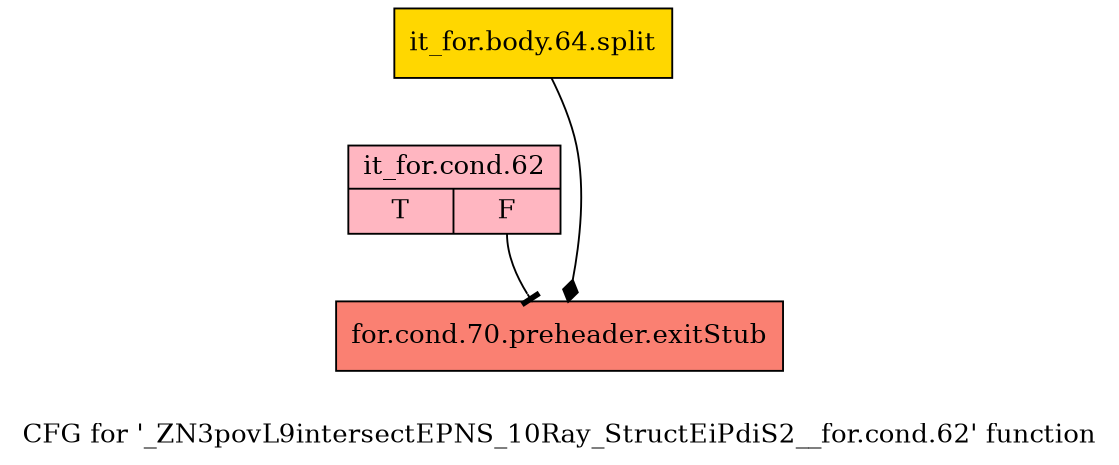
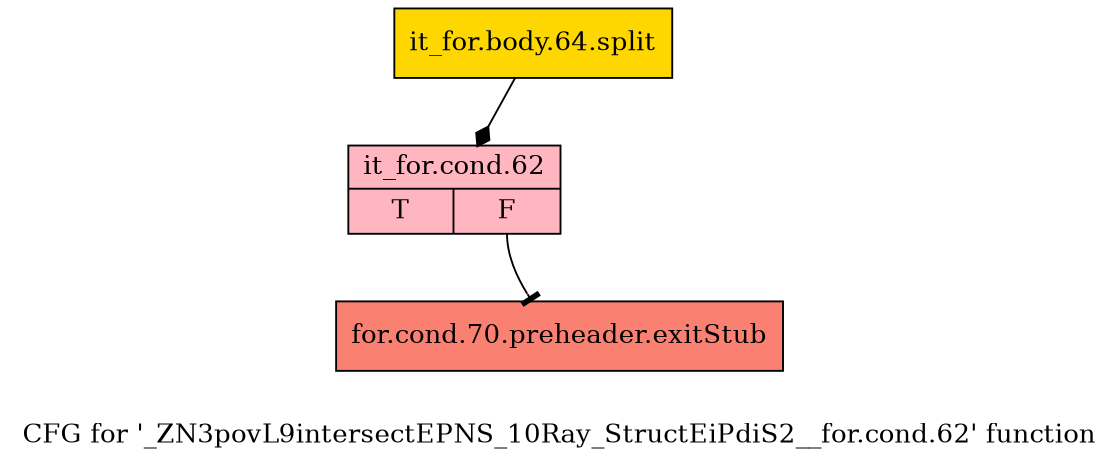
edge "it_for.body.64.split" -> "for.cond.70.preheader.exitStub": now "it_for.body.64.split" -> "it_for.cond.62"
